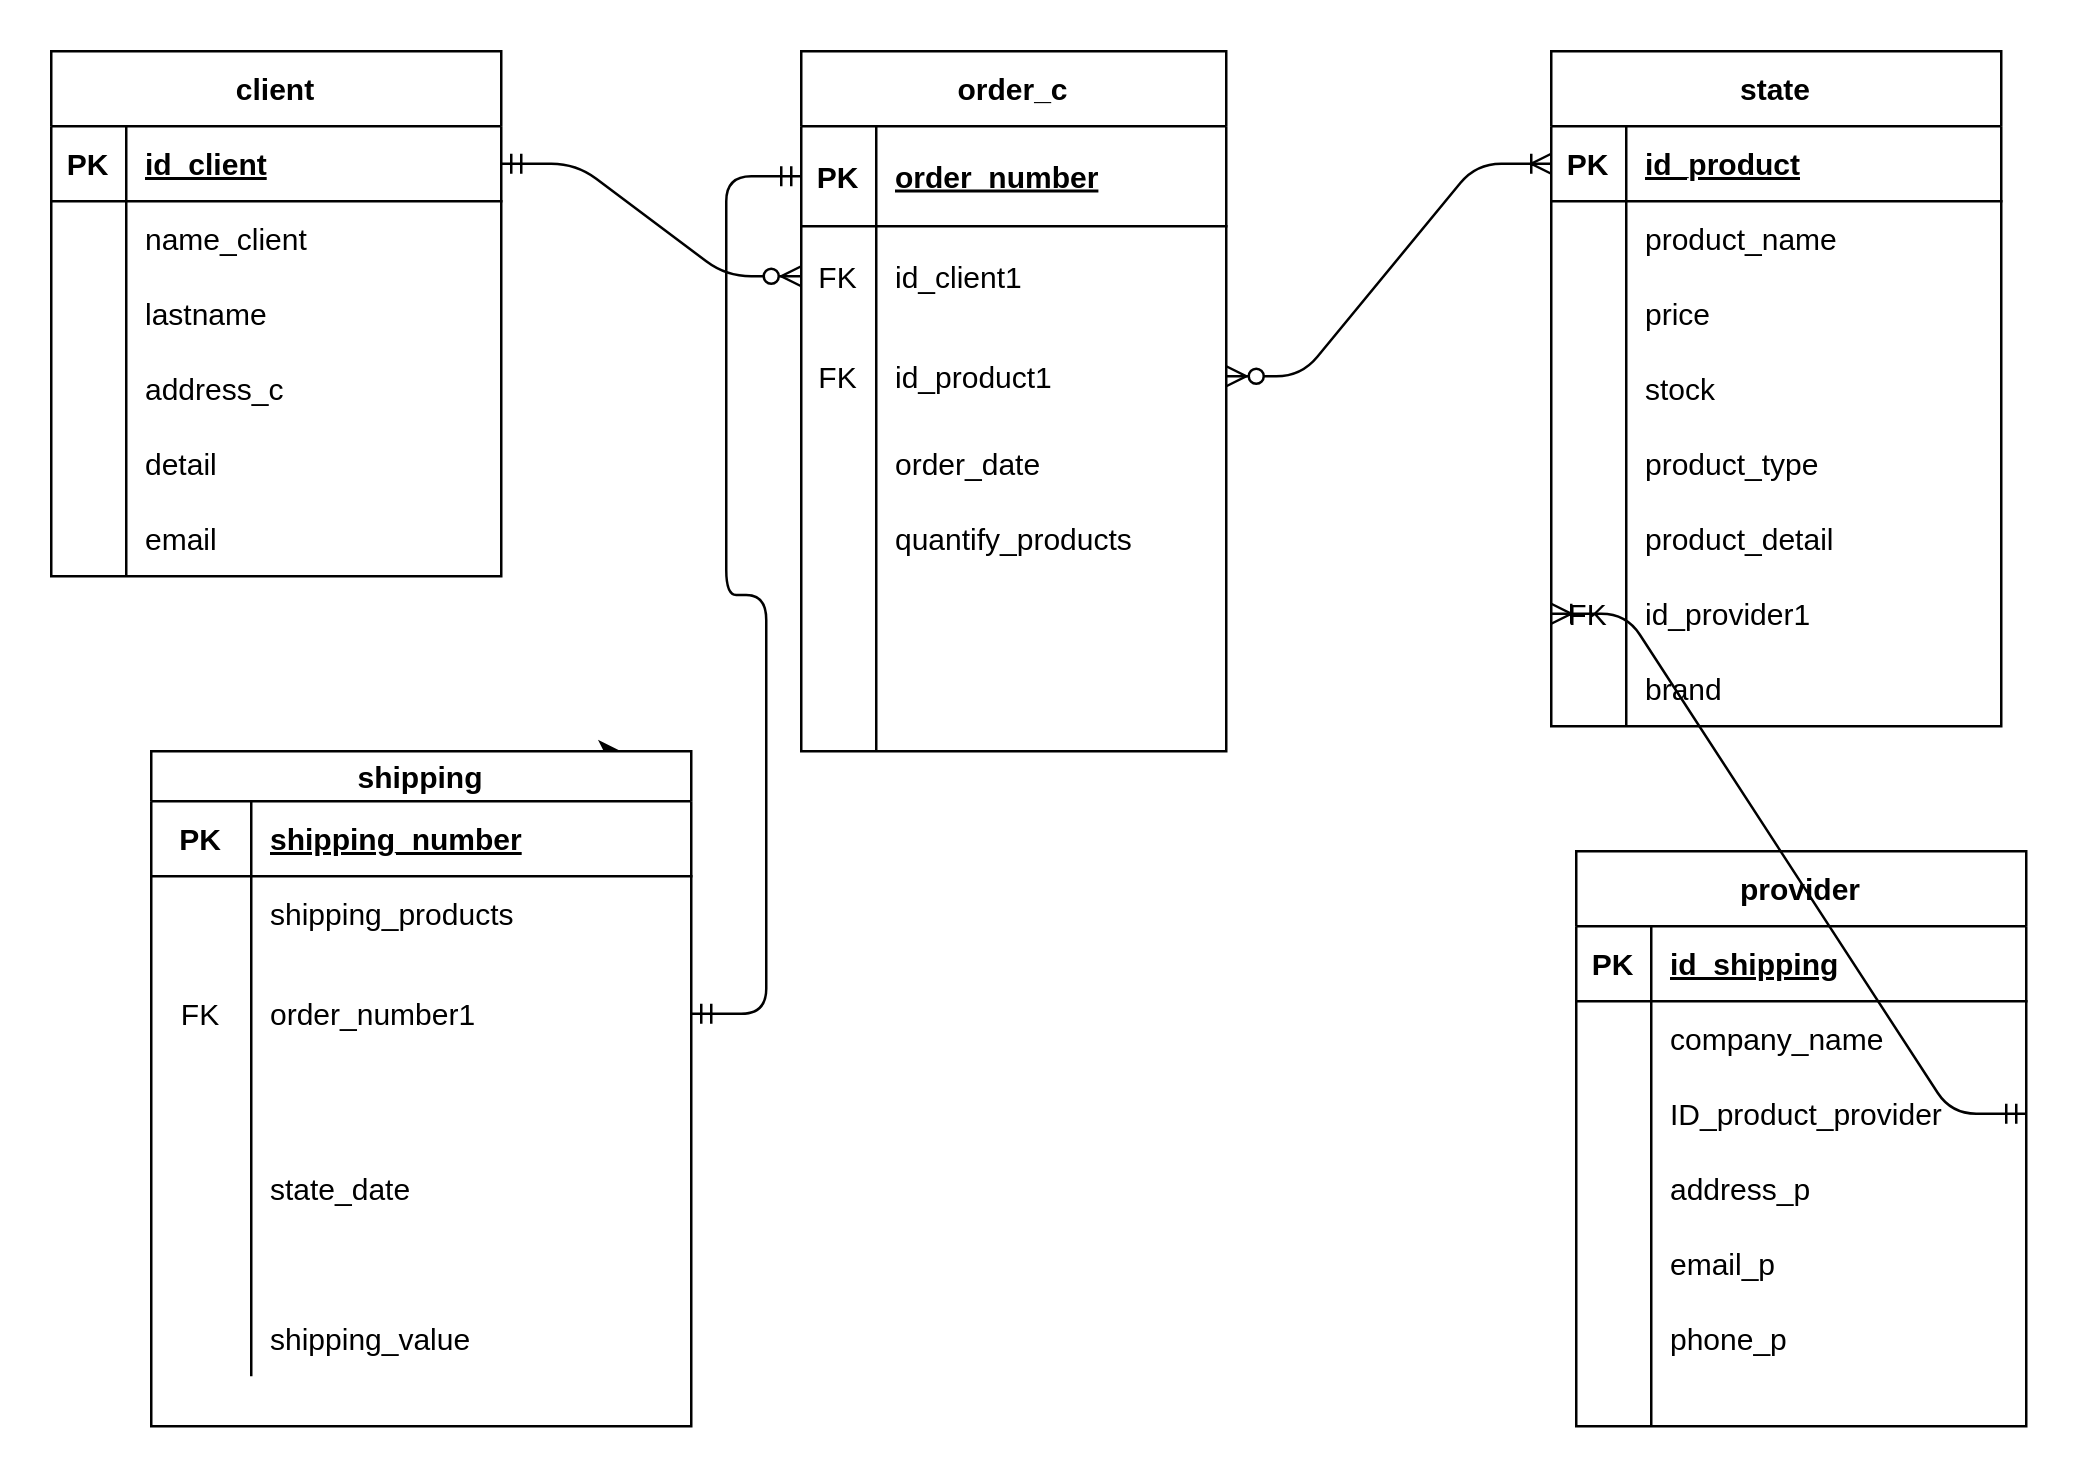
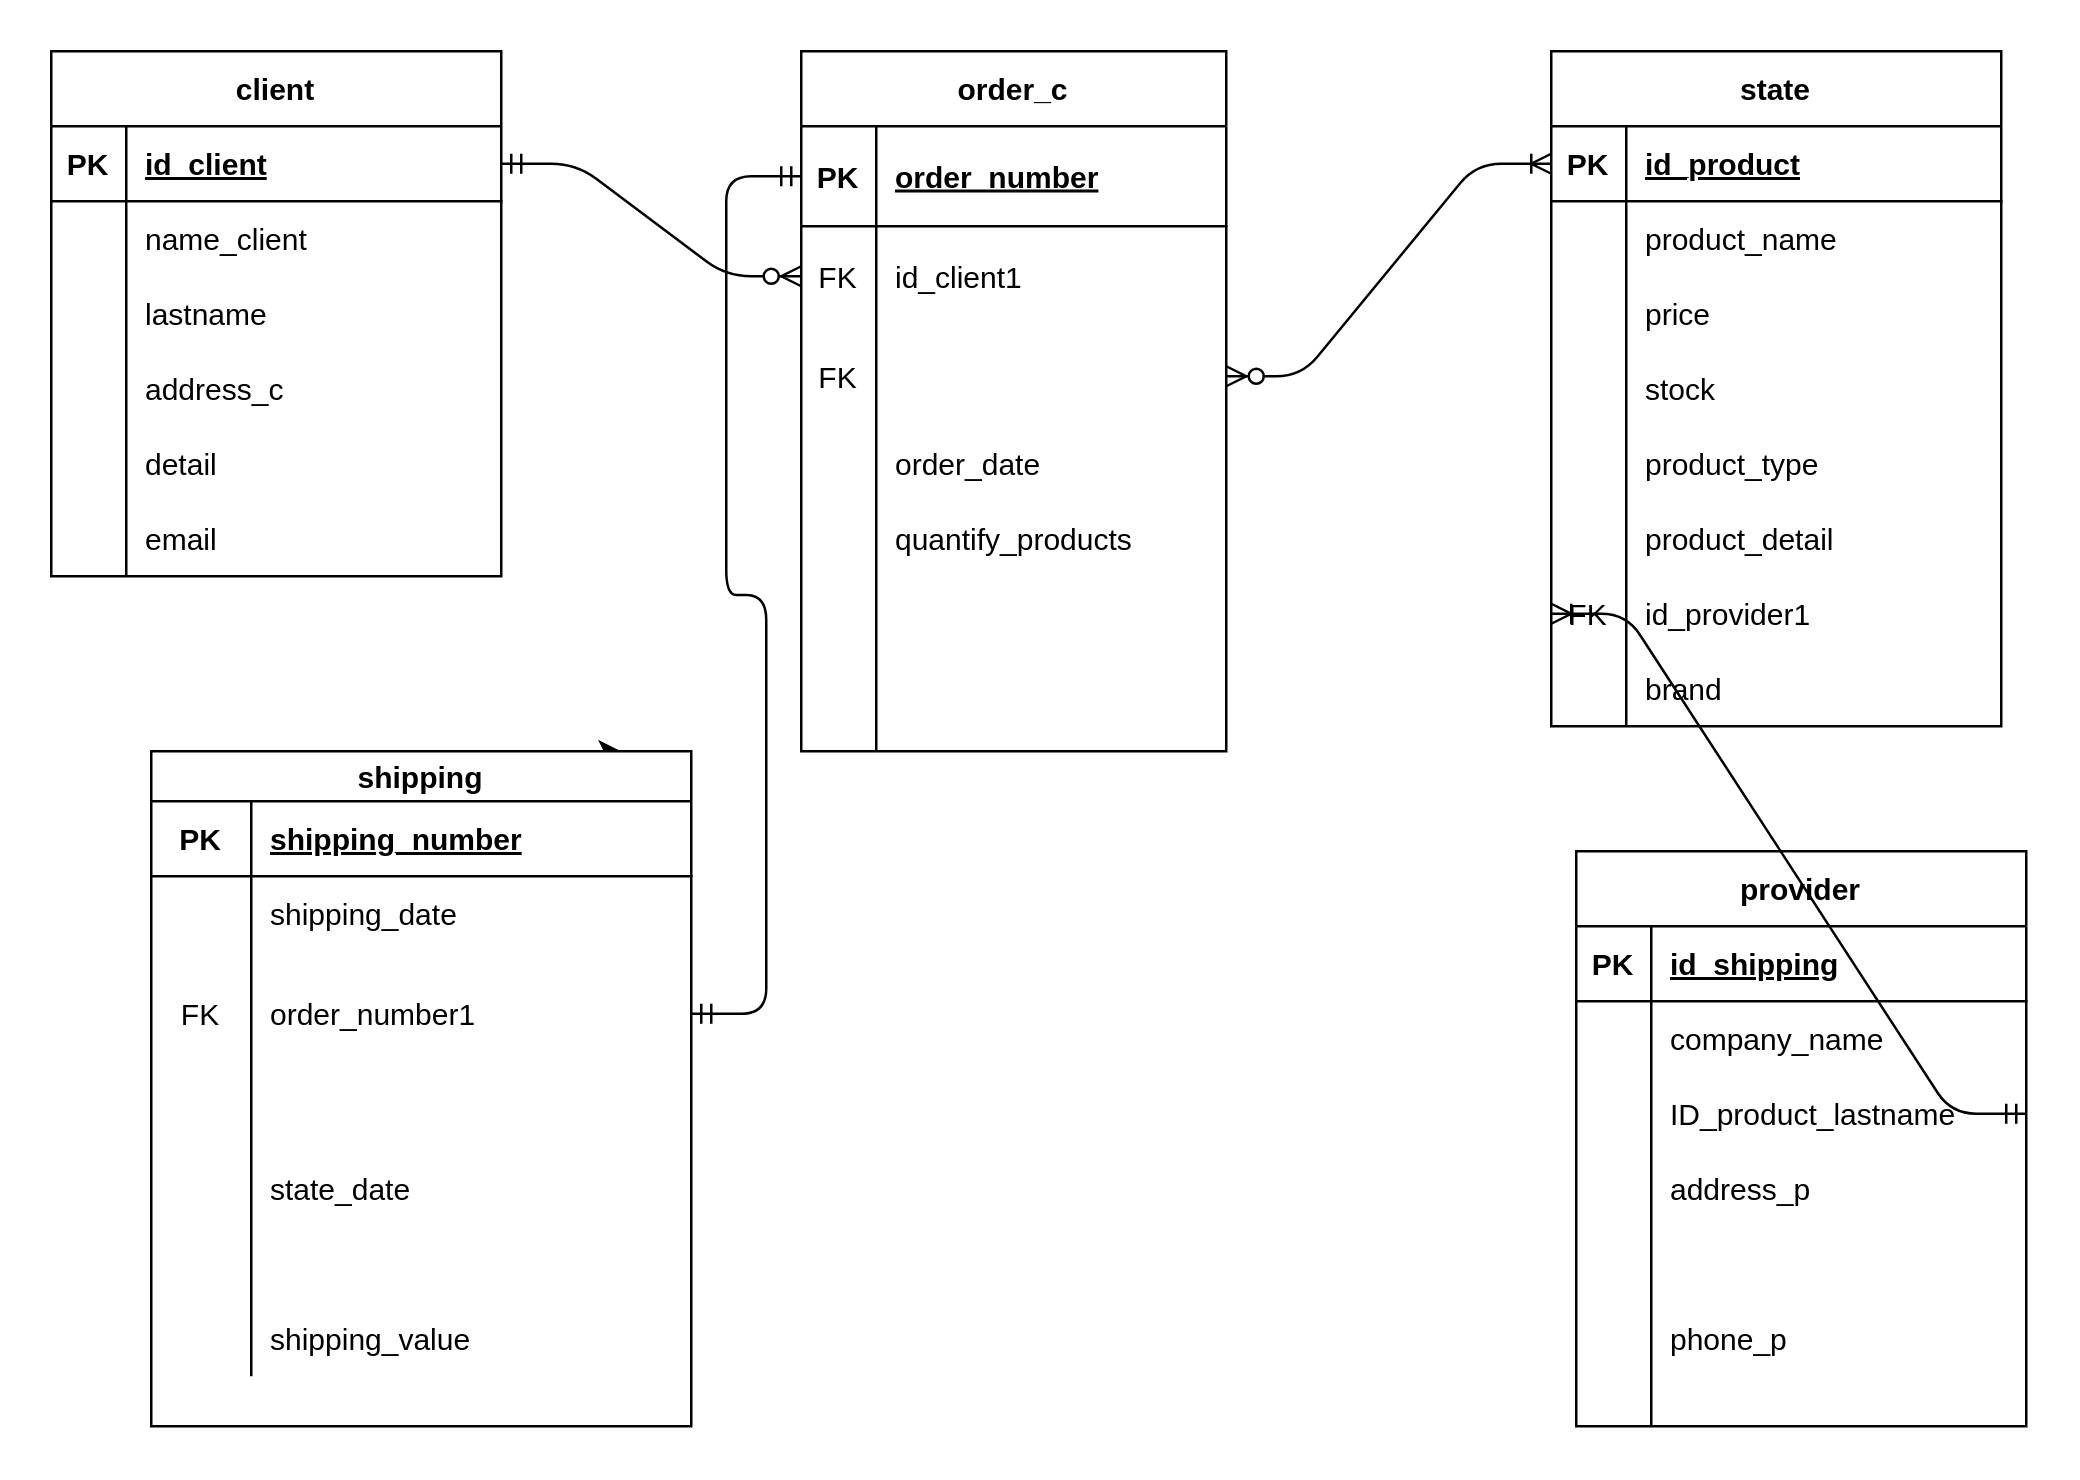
node "id_product1": removed
node "shipping_products": label "shipping_products" -> "shipping_date"
node "ID_product_provider": label "ID_product_provider" -> "ID_product_lastname"
node "email_p": removed
